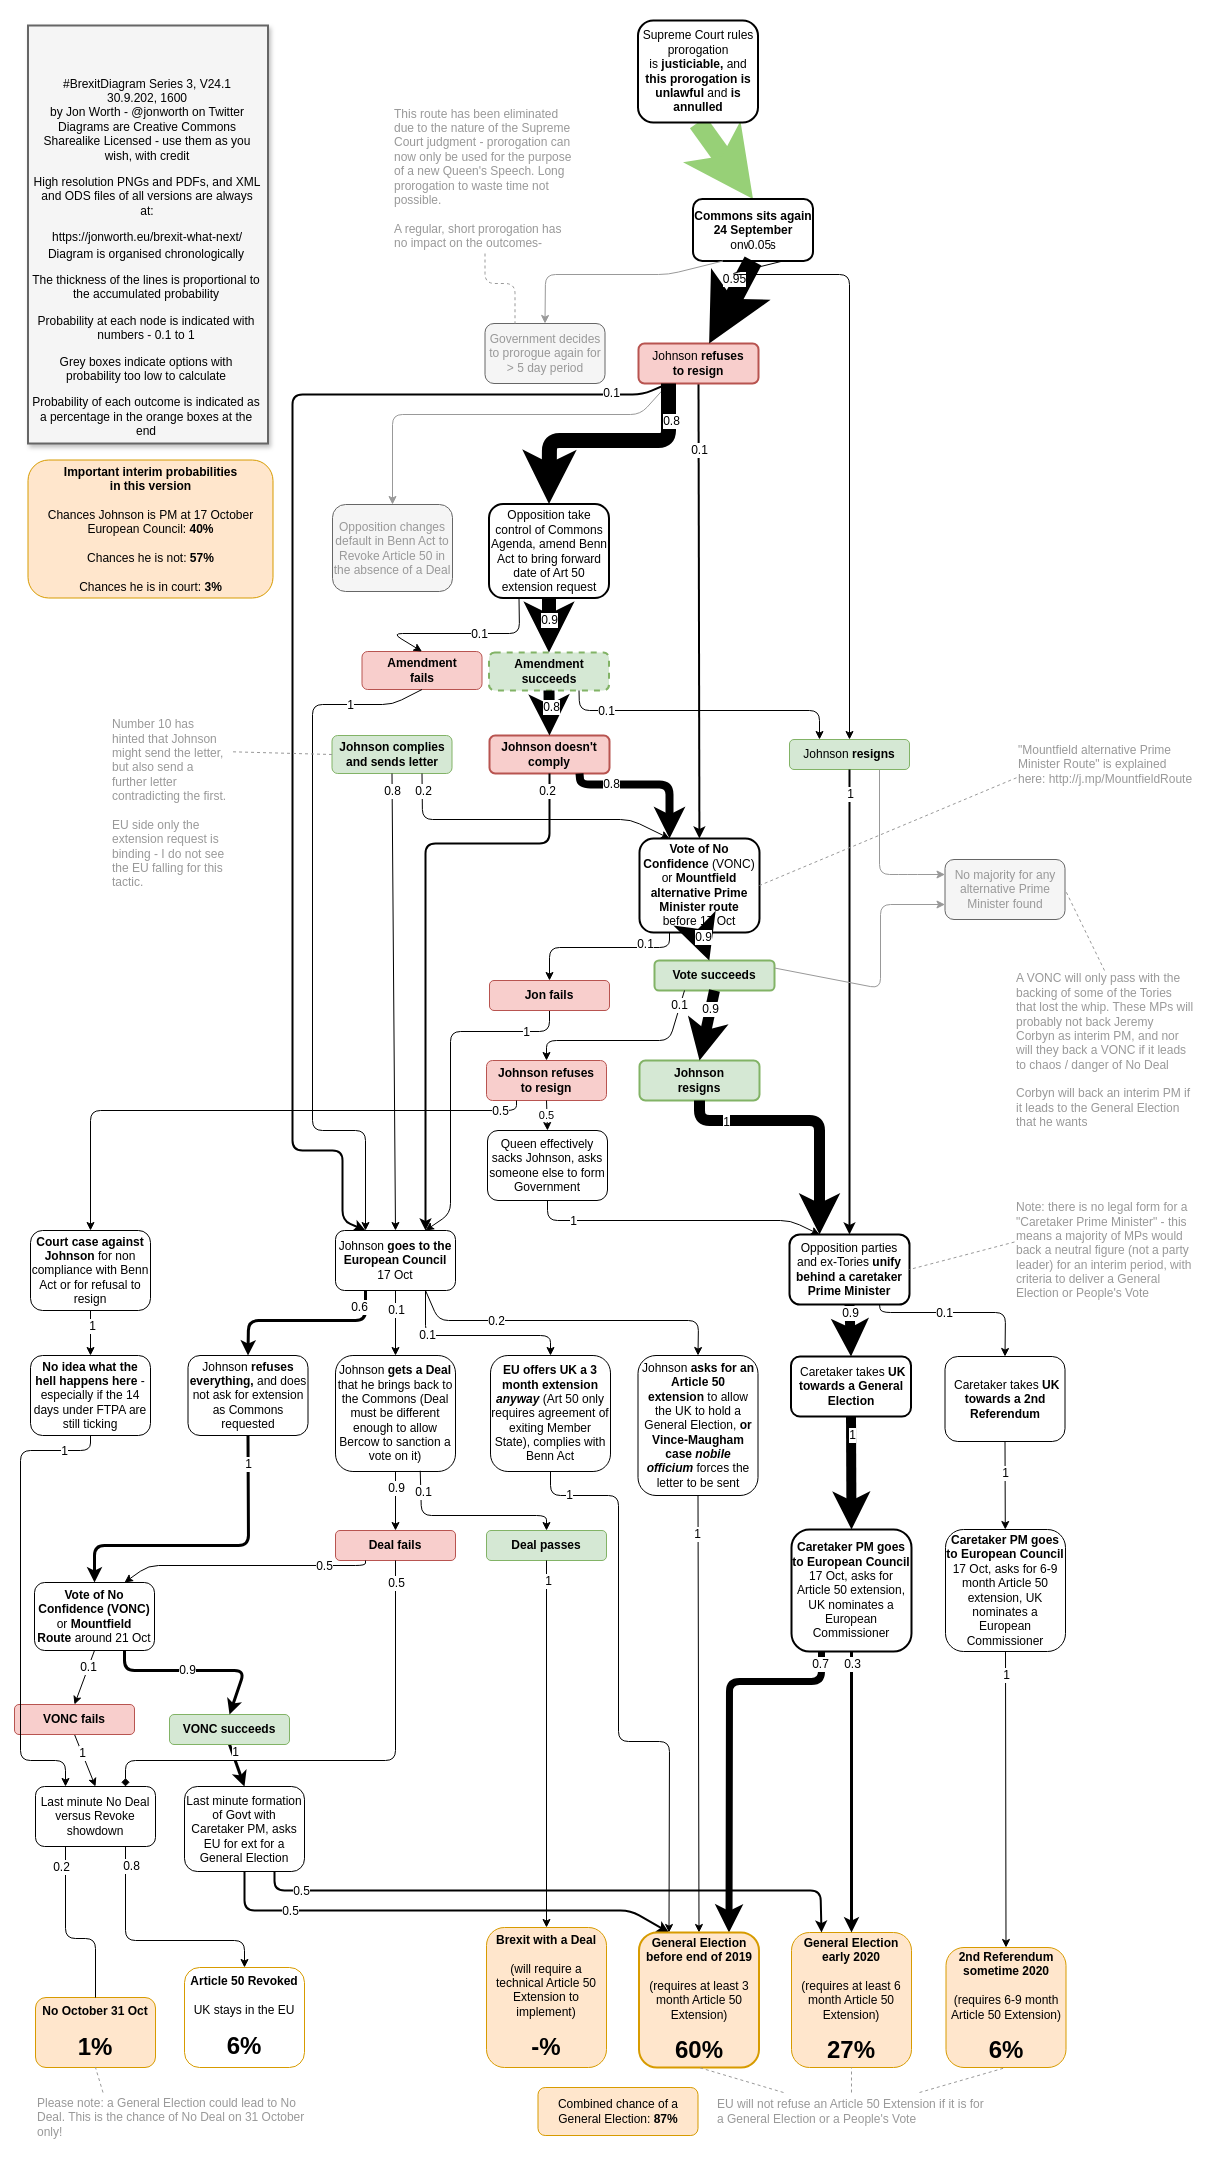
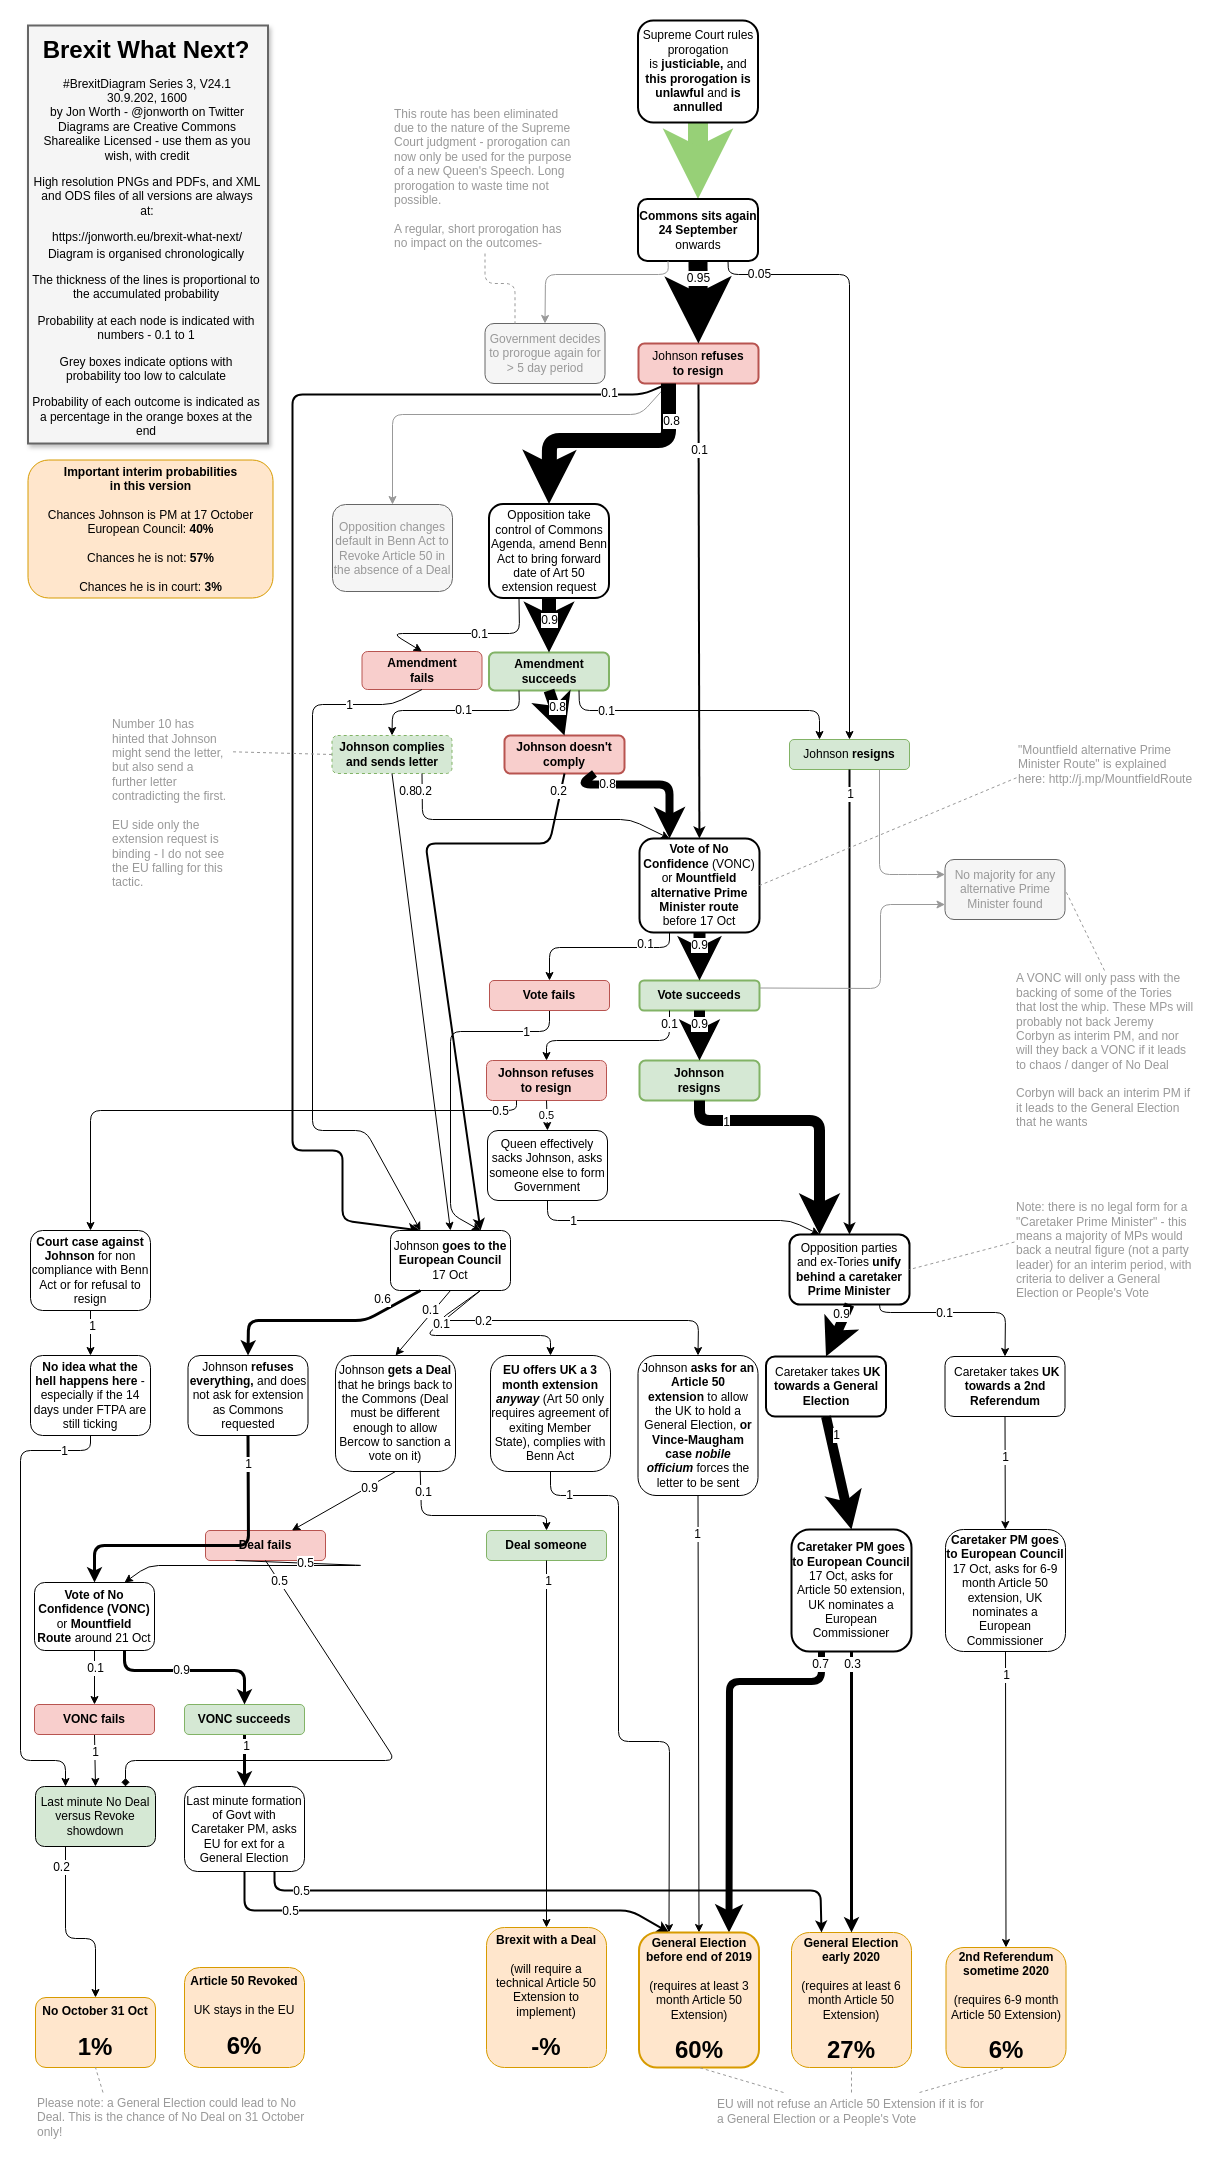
node "Brexit What Next?": added
node "Commons sits again 24 September onwards": moved (753, 230) -> (698, 230)
node "Amendment succeeds": style dashed -> solid
edge "Amendment succeeds" -> "Johnson complies and sends letter": added, label "0.1"
node "Johnson complies and sends letter": style solid -> dashed
node "Johnson doesn't comply": moved (550, 755) -> (565, 755)
node "Vote succeeds": moved (715, 976) -> (700, 996)
node "Jon fails": label "Jon fails" -> "Vote fails"
node "Johnson goes to the European Council 17 Oct": moved (396, 1261) -> (451, 1261)
node "Caretaker takes UK towards a General Election": moved (851, 1387) -> (826, 1387)
node "Caretaker takes UK towards a 2nd Referendum": size 120x85 -> 120x60
node "Deal fails": moved (396, 1546) -> (266, 1546)
node "Deal passes": label "Deal passes" -> "Deal someone"
node "VONC fails": moved (75, 1720) -> (95, 1720)
node "VONC succeeds": moved (230, 1730) -> (245, 1720)
node "Last minute No Deal versus Revoke showdown": fillcolor #ffffff -> #d5e8d4
edge "Last minute No Deal versus Revoke showdown" -> "Article 50 RevokedUK stays in the EU 6%": removed, label "0.8"
edge "Last minute No Deal versus Revoke showdown" -- "No October 31 Oct 1%": arrowhead none -> classic
node "Article 50 RevokedUK stays in the EU 6%": fillcolor #ffffff -> #ffe6cc
node "Combined chance of a General Election: 87%": removed
